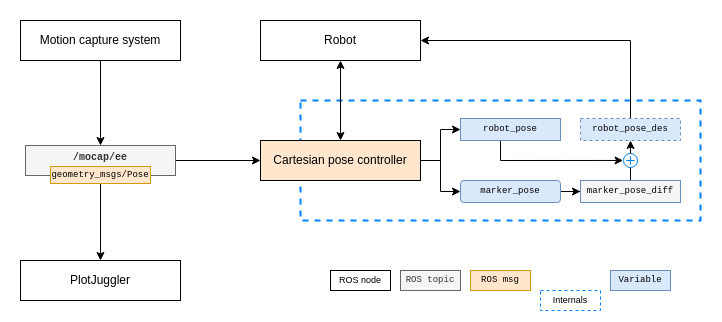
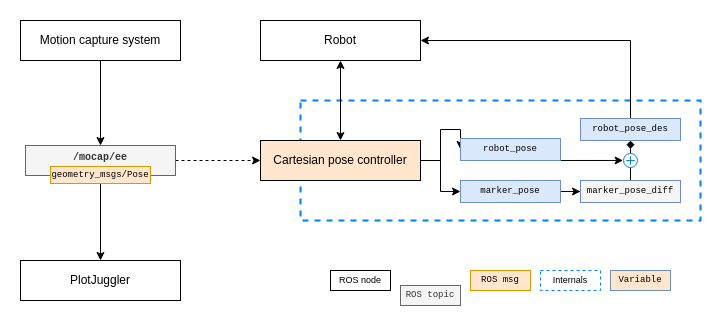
node "robot_pose": moved (511, 130) -> (511, 150)
node "robot_pose_des": style dashed -> solid
edge "marker_pose_diff" -> "robot_pose_des": arrowhead classic -> diamond
edge "/mocap/ee" -> "Cartesian pose controller": style solid -> dashed
node "marker_pose": shape rounded rectangle -> rectangle
node "ROS topic": moved (431, 281) -> (431, 296)
node "Variable": fillcolor #dae8fc -> #ffe6cc
node "Internals": moved (571, 301) -> (571, 281)
